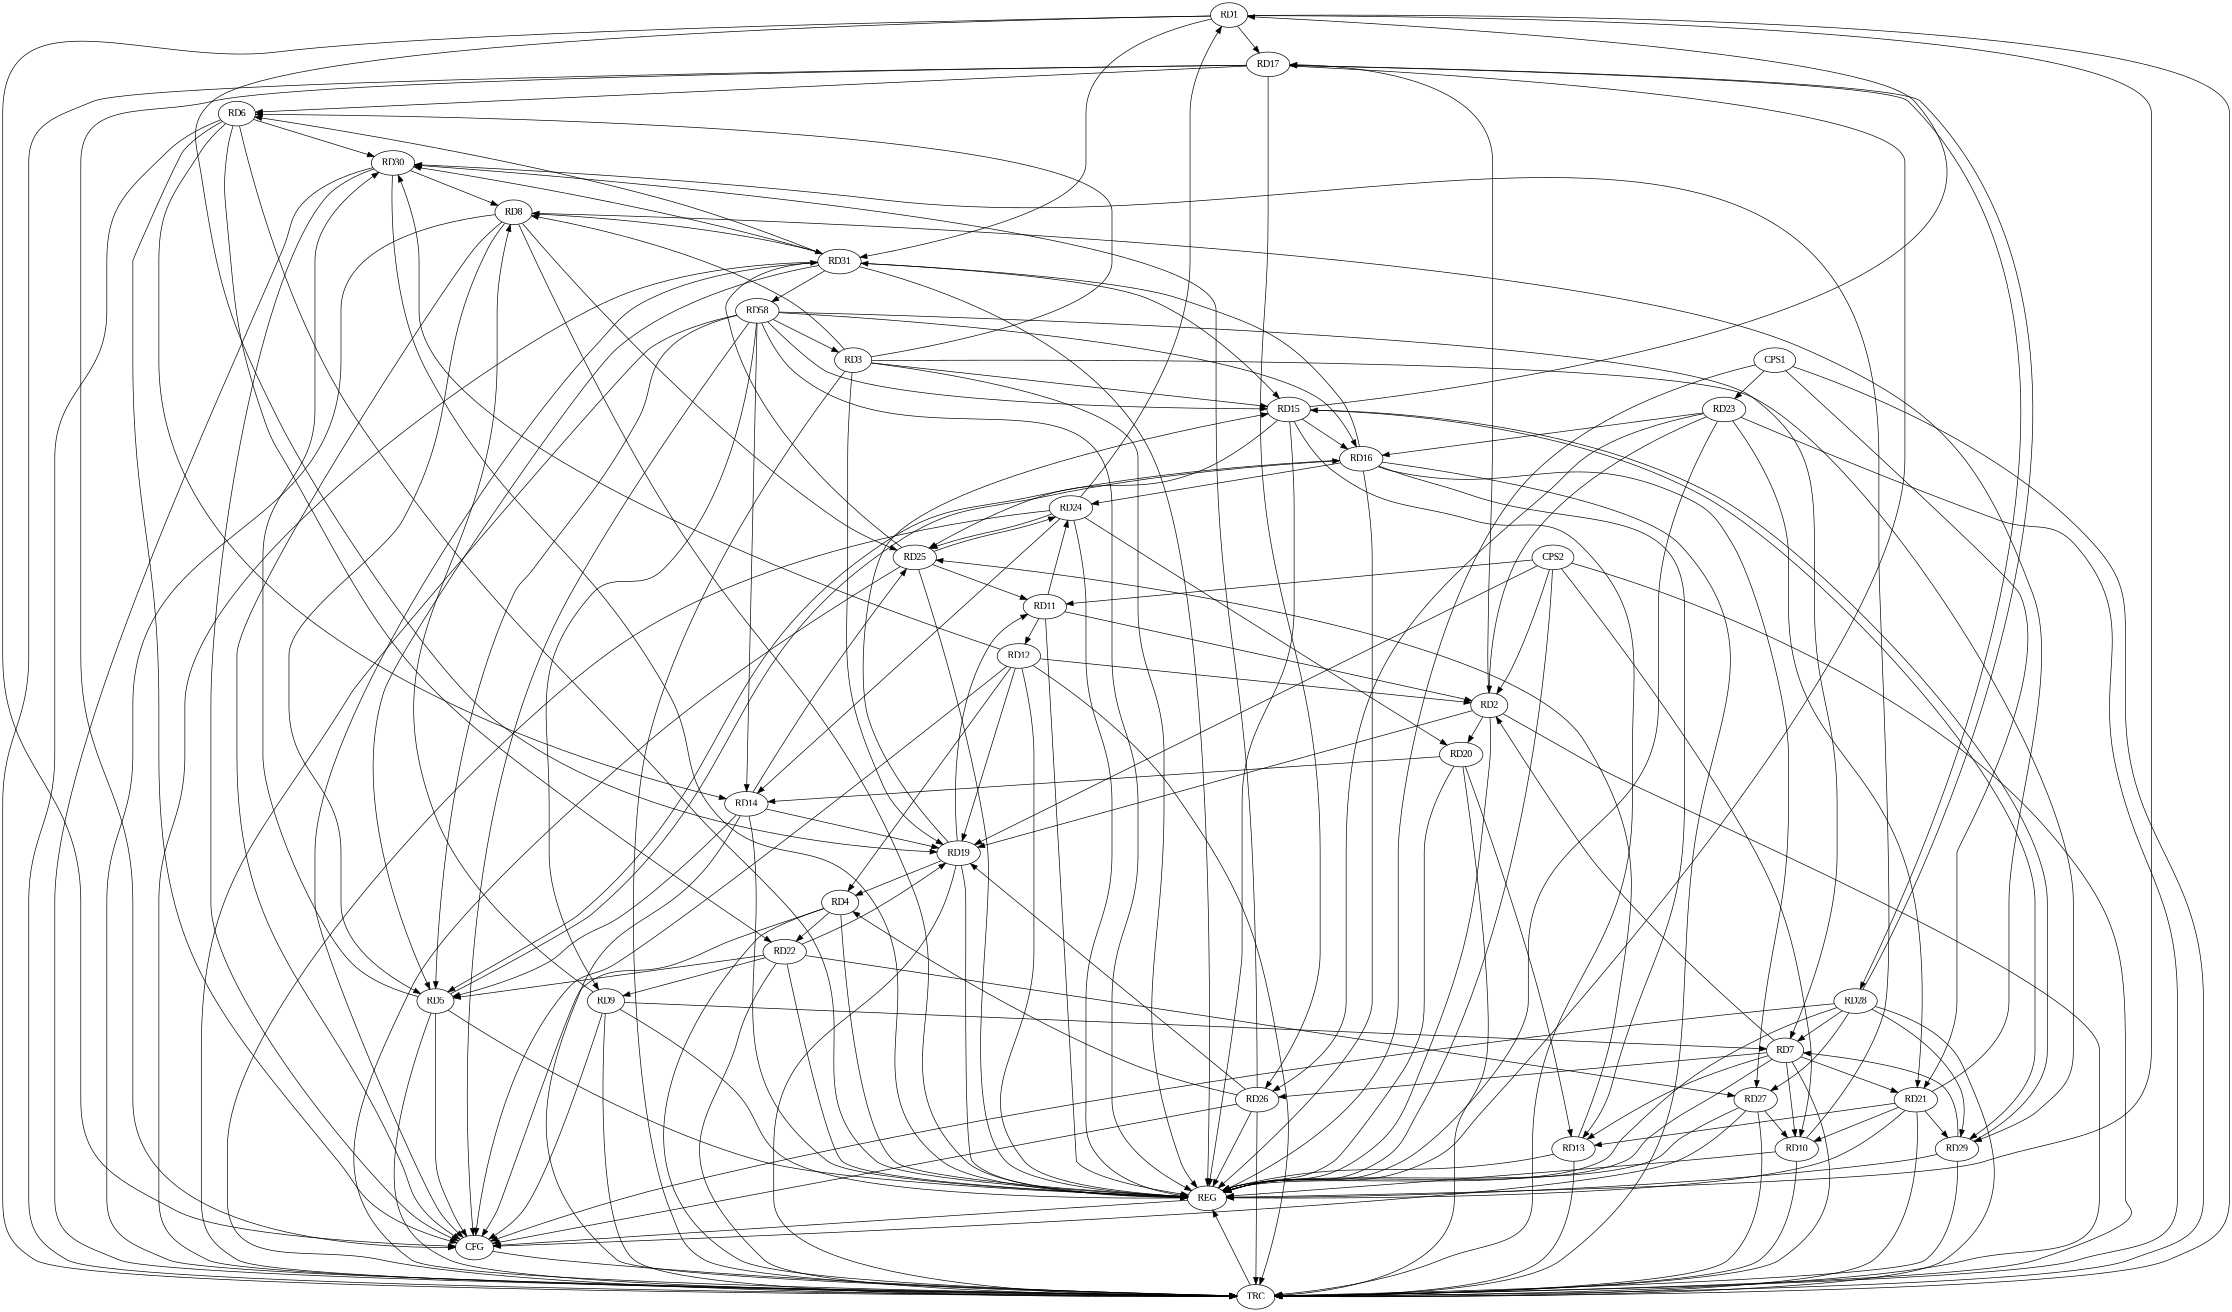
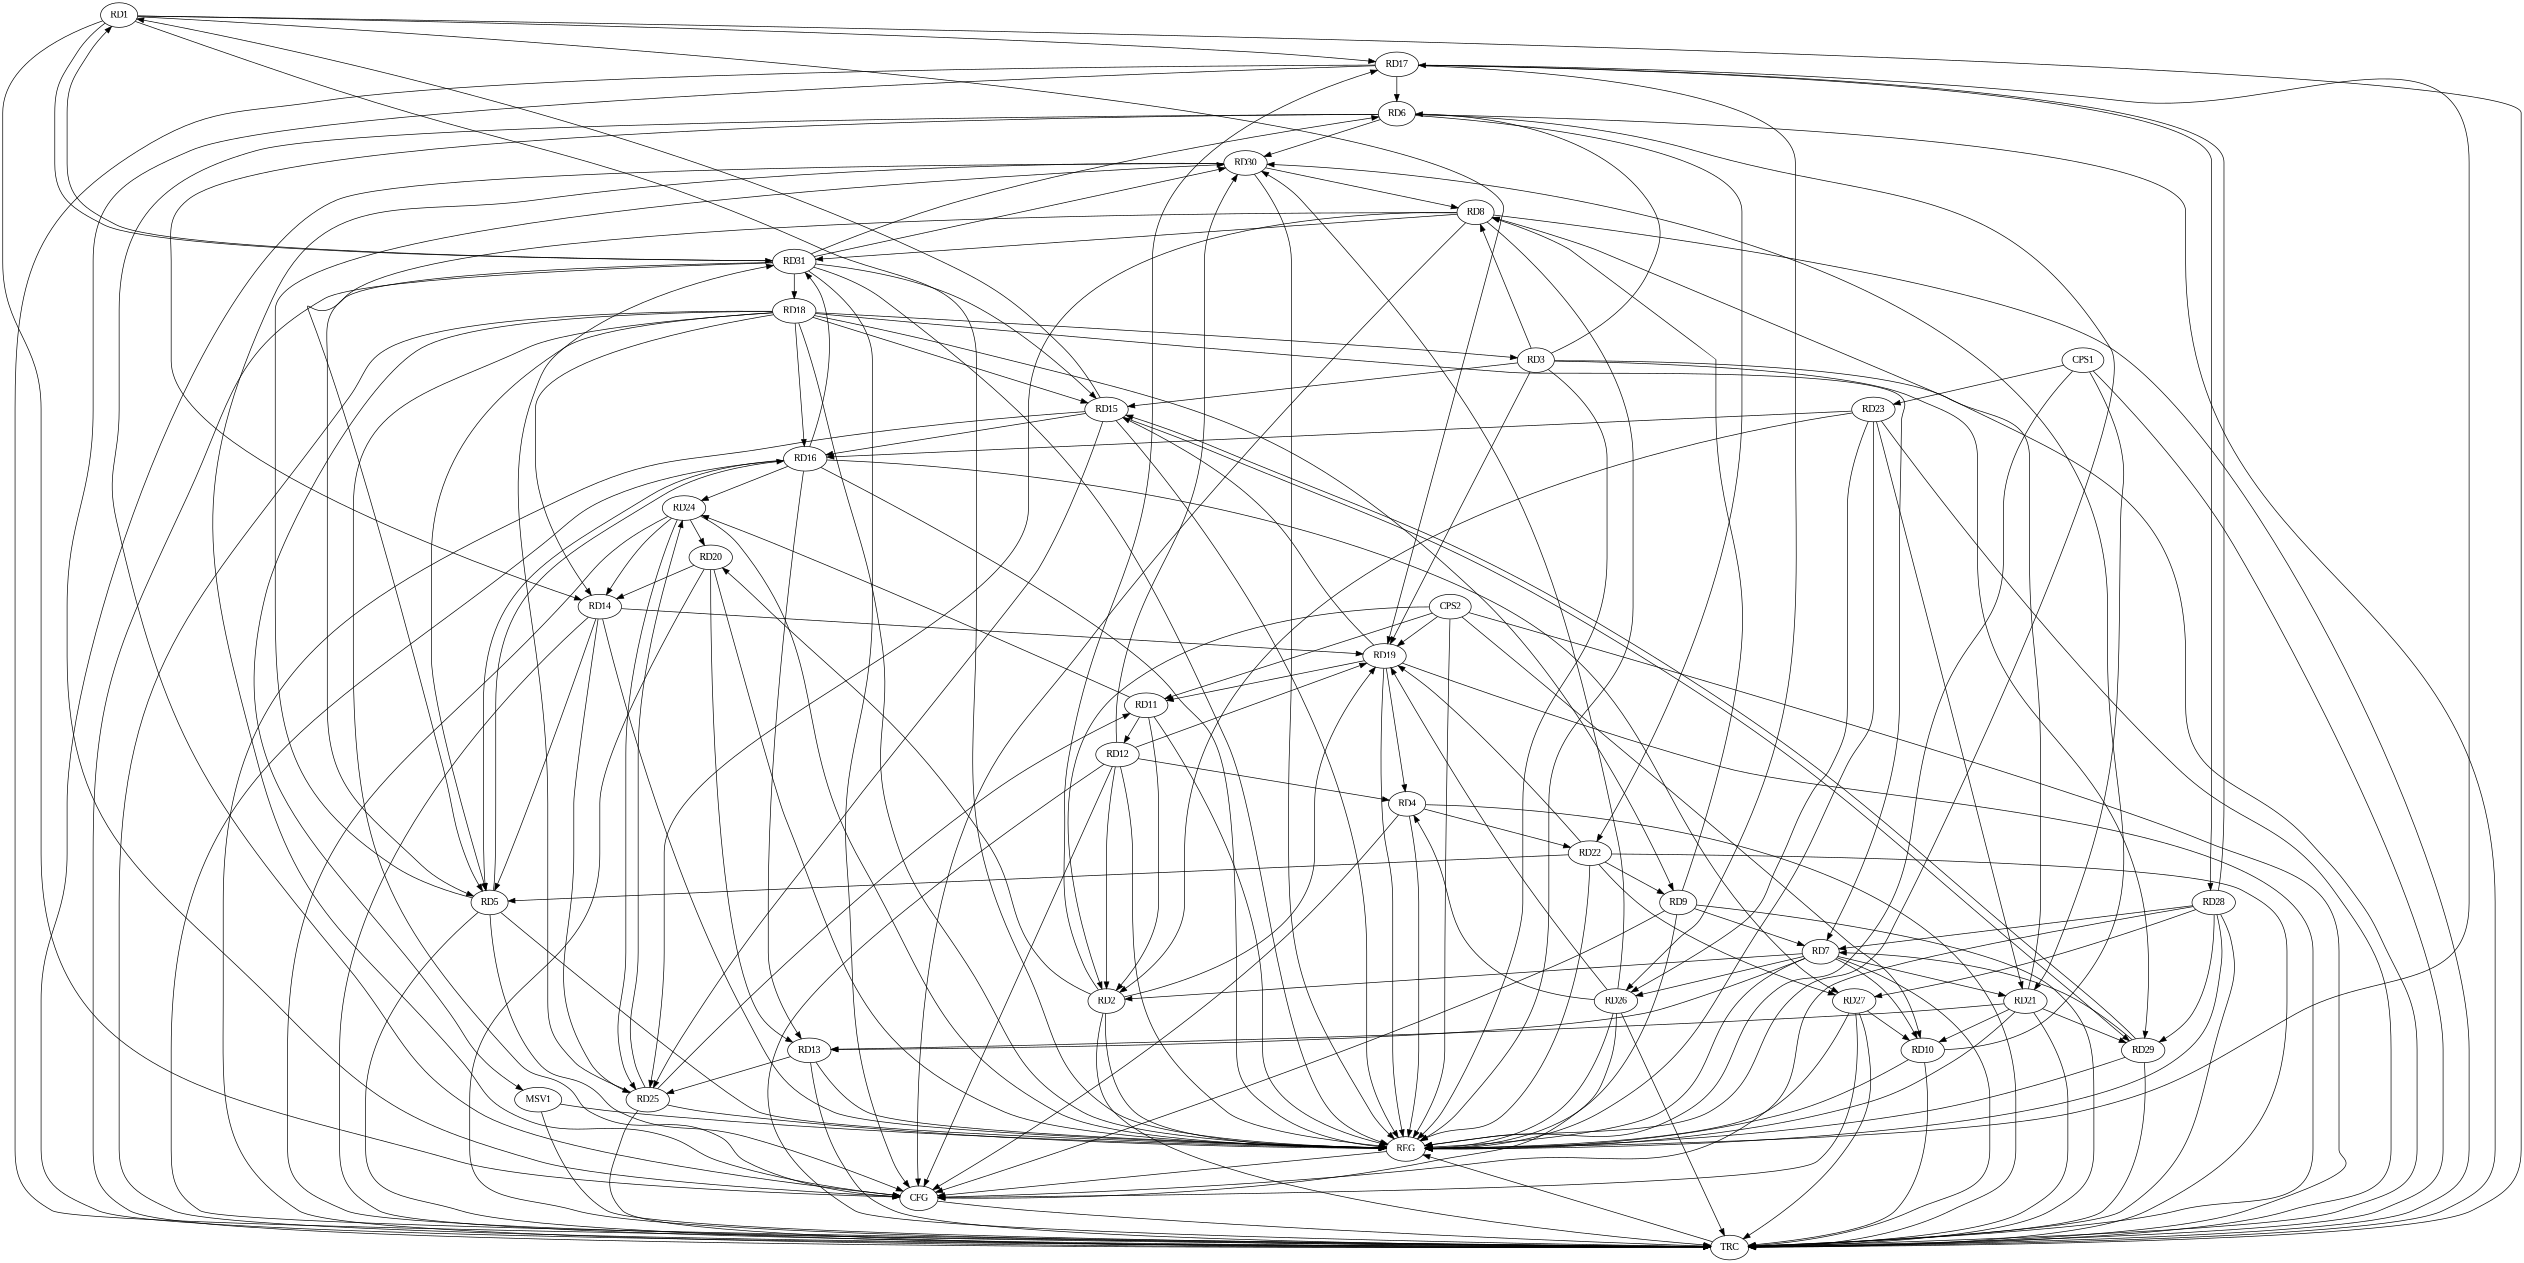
edge "RD24" -> "RD1": now "RD31" -> "RD1"
node "RD58": label "RD58" -> "RD18"
node "MSV1": added
